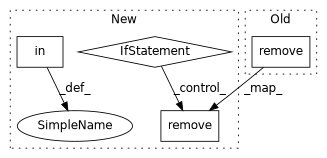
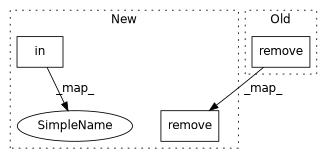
node "IfStatement": removed
edge "in" -> "SimpleName": label "_def_" -> "_map_"
